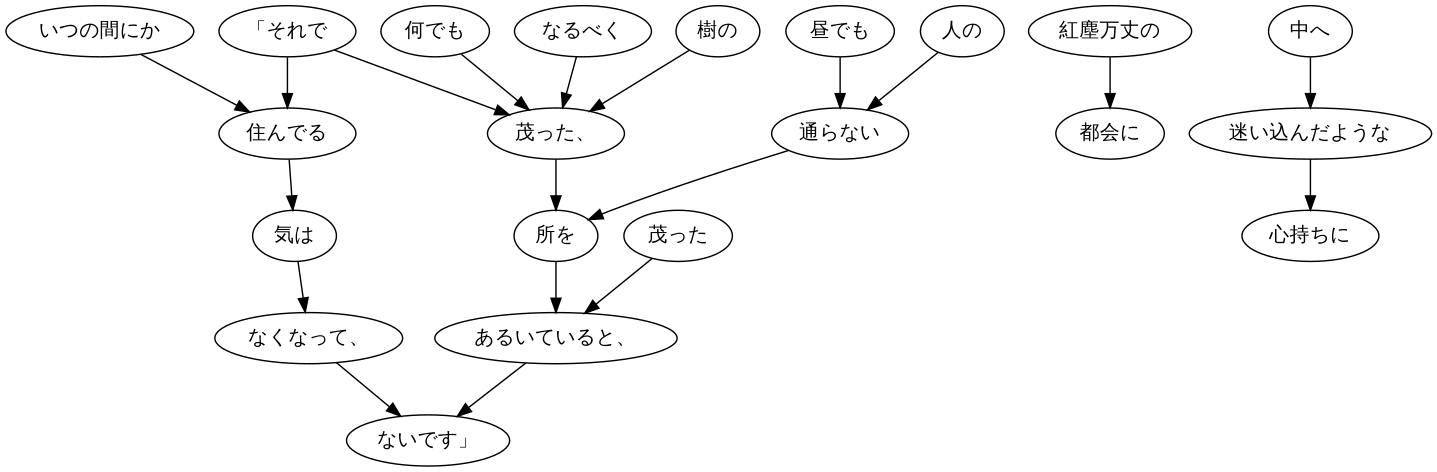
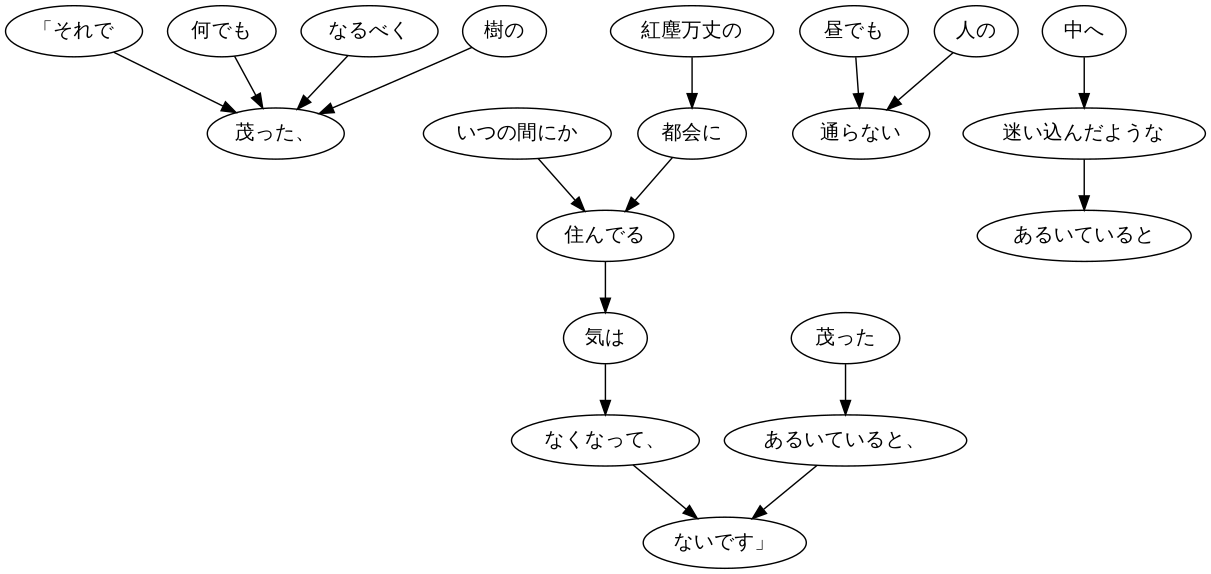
edge "「それで" -> "住んでる": now "都会に" -> "住んでる"
node "所を": removed
node "心持ちに": label "心持ちに" -> "あるいていると"
